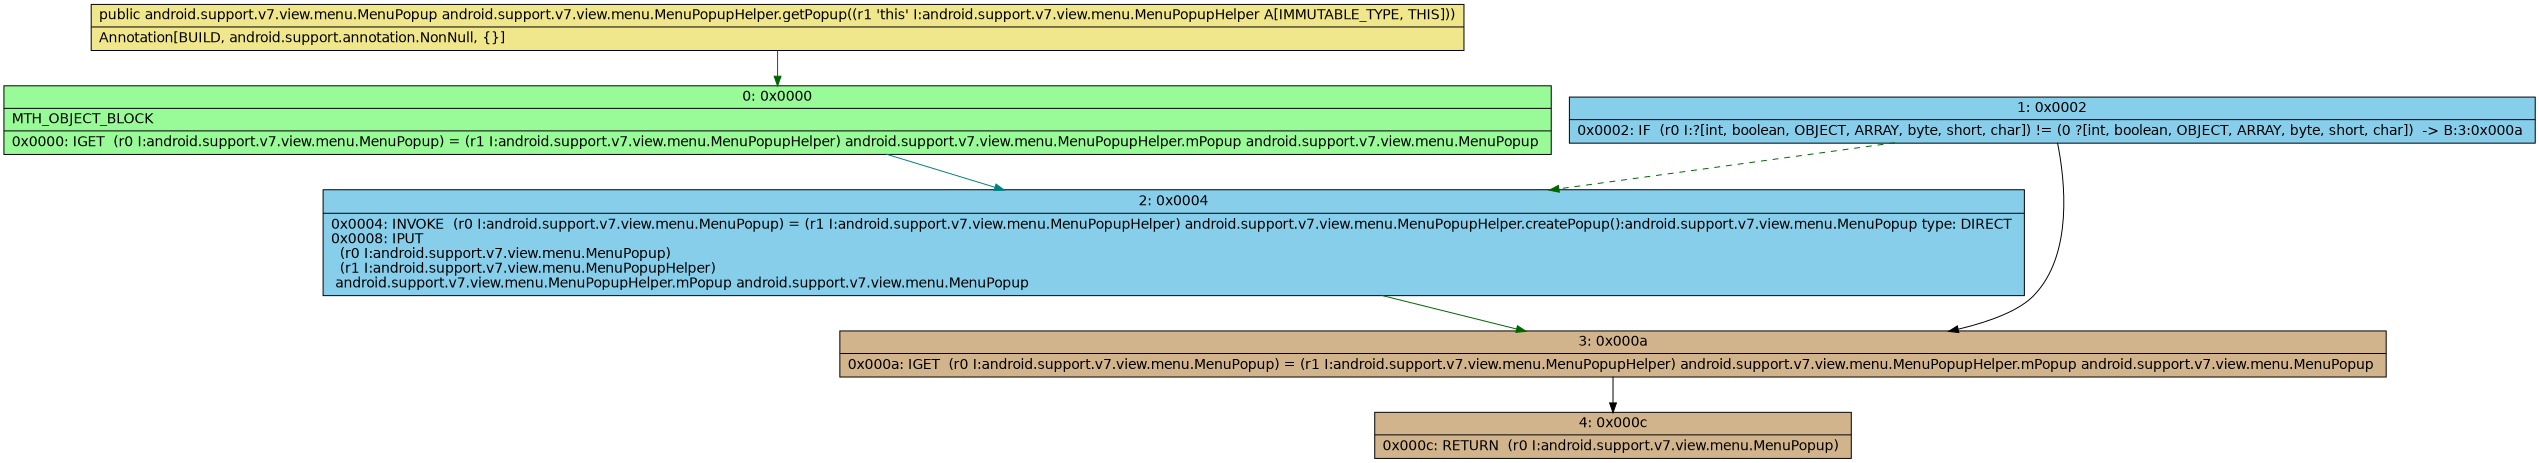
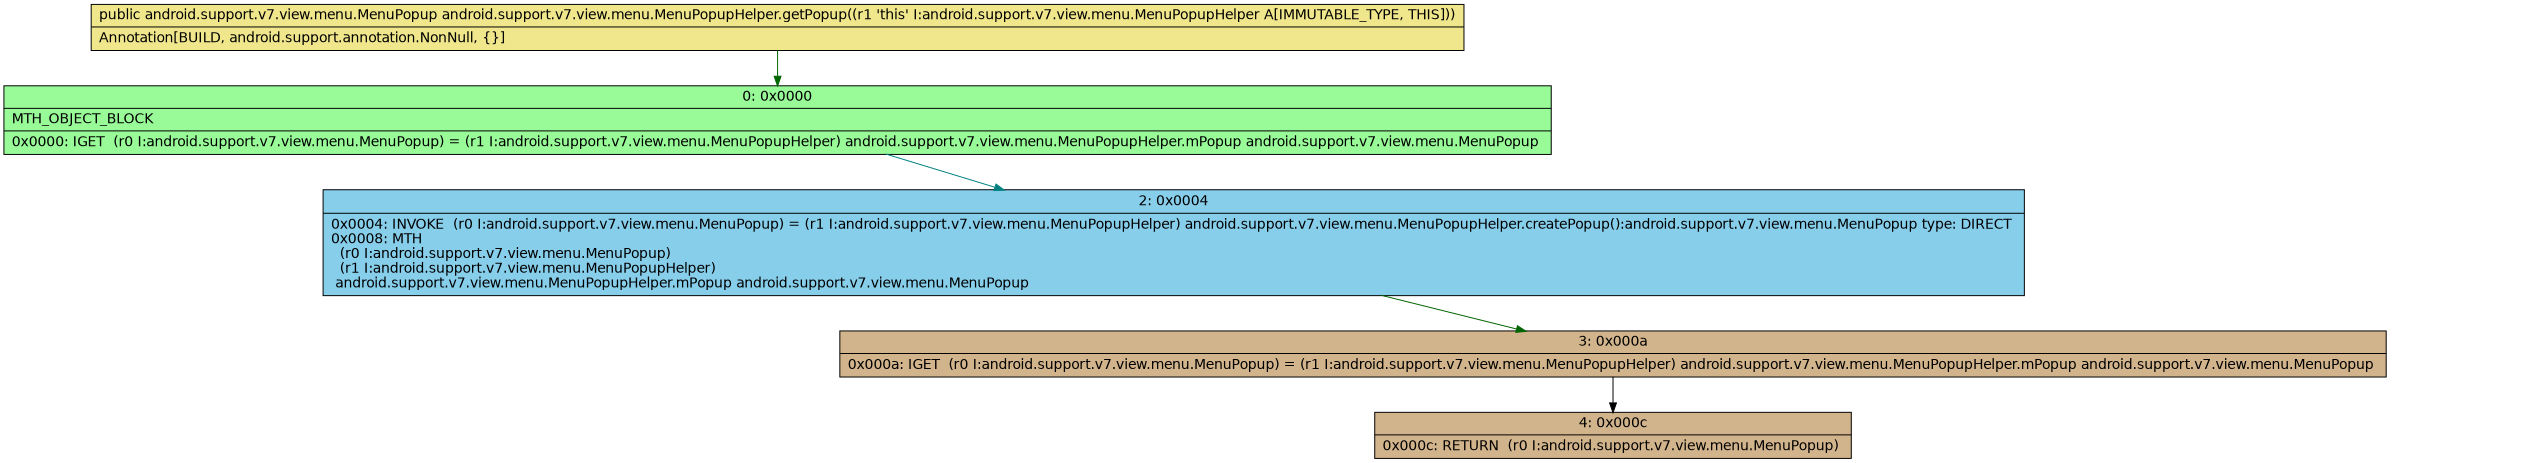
node "1: 0x0002": removed
node "2: 0x0004": text "0x0008: IPUT" -> "0x0008: MTH"
